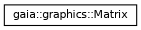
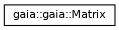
node "gaia::graphics::Matrix": label "gaia::graphics::Matrix" -> "gaia::gaia::Matrix"
